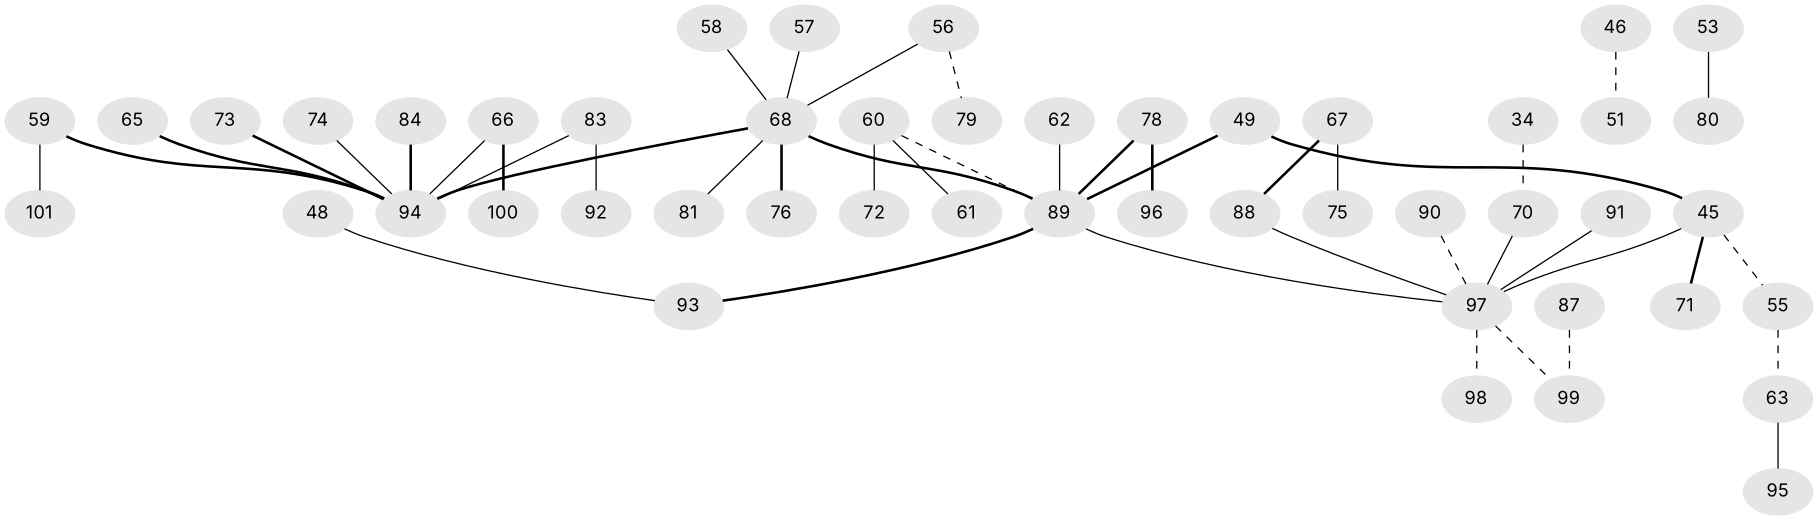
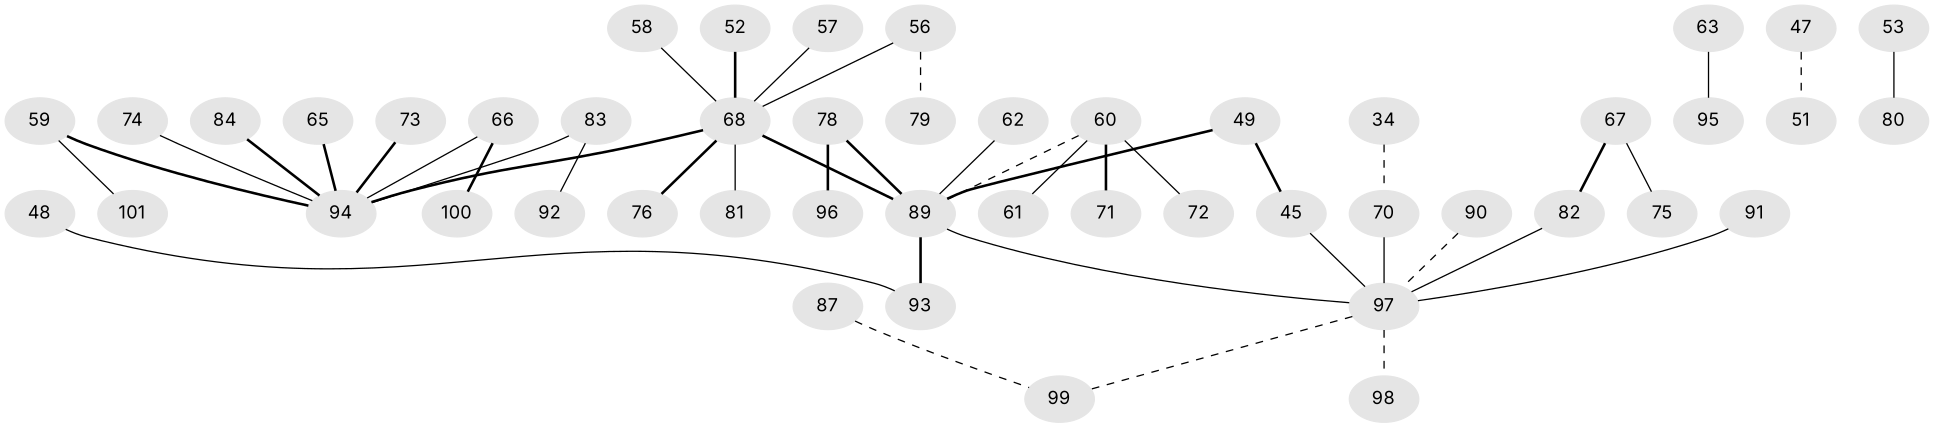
node "52": added
node "46": label "46" -> "47"
node "88": label "88" -> "82"
edge "45" -- "71": now "60" -- "71"
node "55": removed
